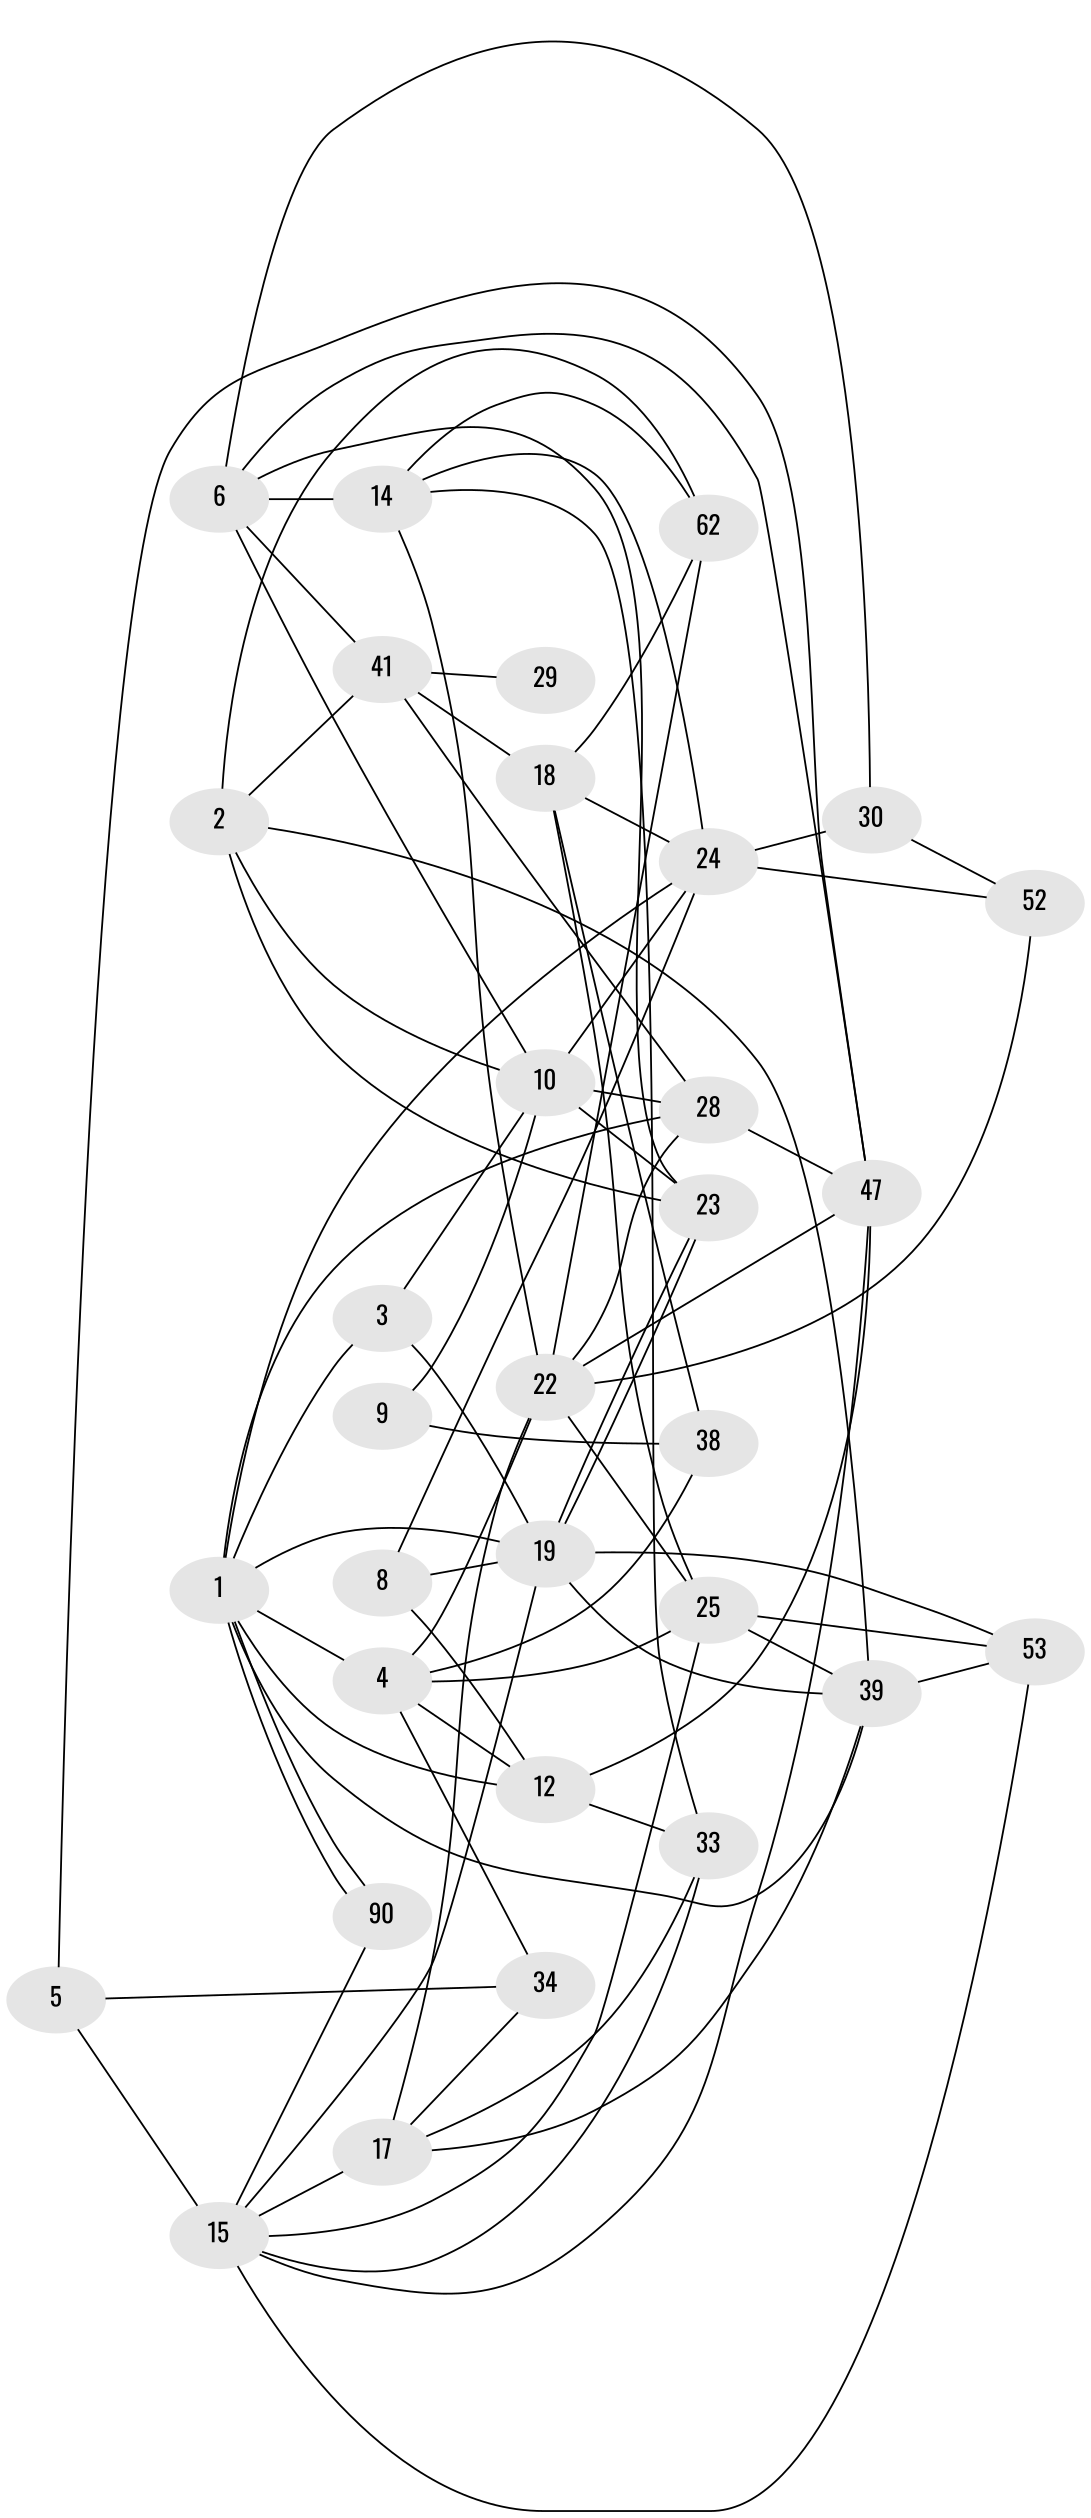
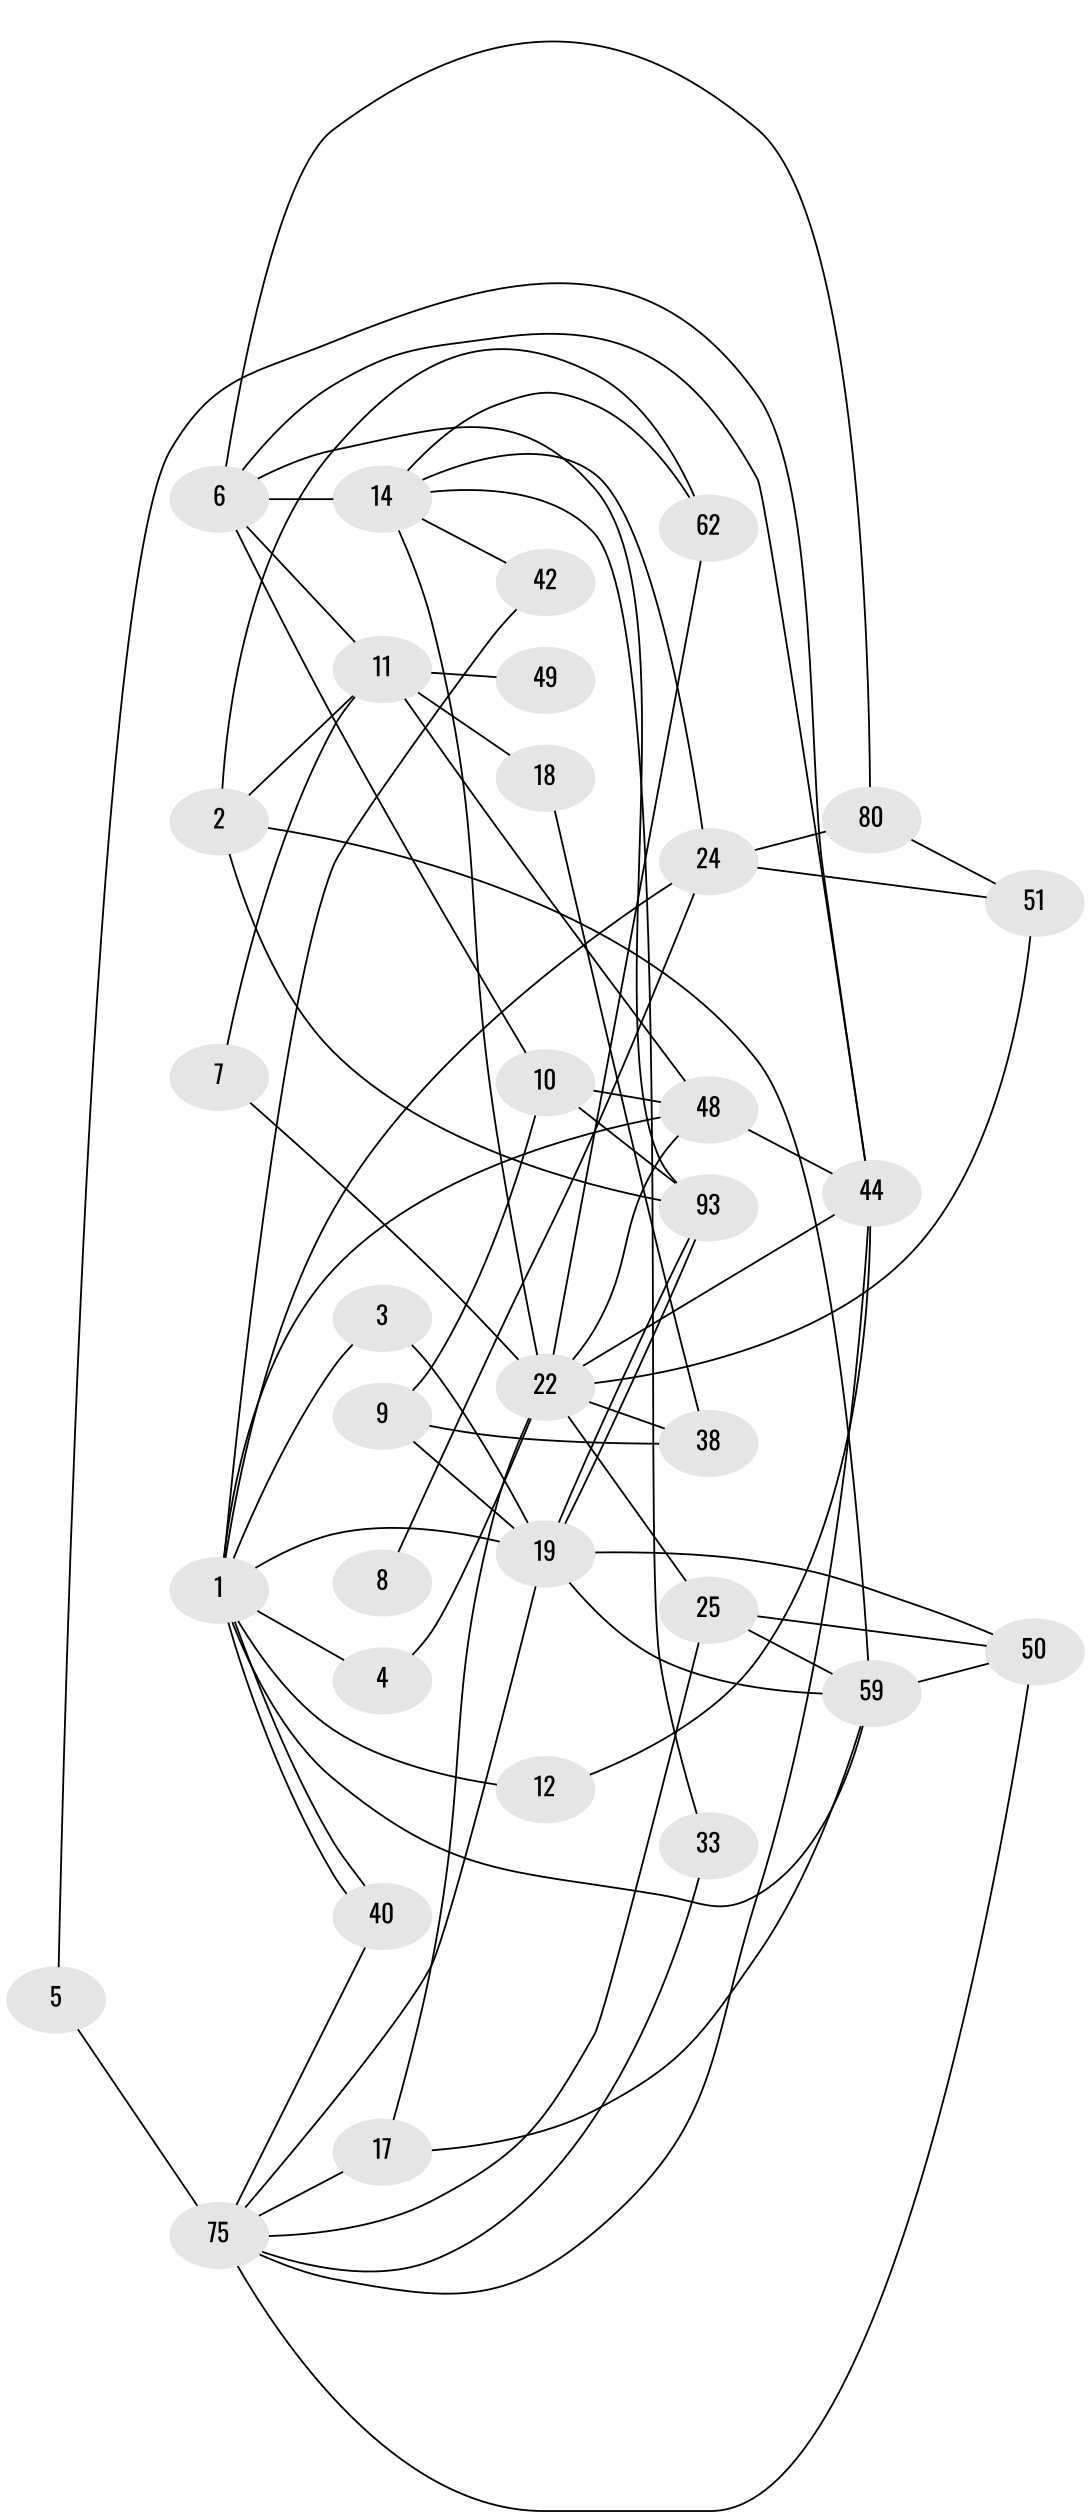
node "42": added
edge "62" -- "18": removed
node "41": label "41" -> "11"
node "29": label "29" -> "49"
edge "18" -- "24": removed
node "30": label "30" -> "80"
node "52": label "52" -> "51"
edge "24" -- "10": removed
edge "2" -- "10": removed
node "7": added
node "28": label "28" -> "48"
edge "18" -- "25": removed
node "47": label "47" -> "44"
edge "10" -- "3": removed
node "23": label "23" -> "93"
edge "19" -- "8": now "19" -- "9"
edge "38" -- "4": now "38" -- "22"
node "53": label "53" -> "50"
edge "25" -- "4": removed
edge "8" -- "12": removed
node "39": label "39" -> "59"
edge "4" -- "12": removed
edge "12" -- "33": removed
node "90": label "90" -> "40"
node "34": removed
edge "33" -- "17": removed
node "15": label "15" -> "75"
